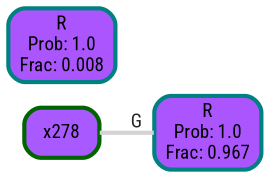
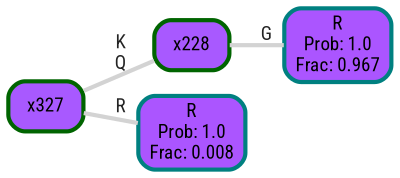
node "x327": added
node "x278": label "x278" -> "x228"
